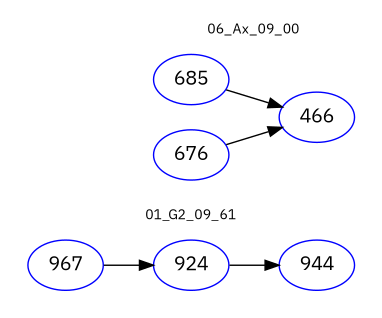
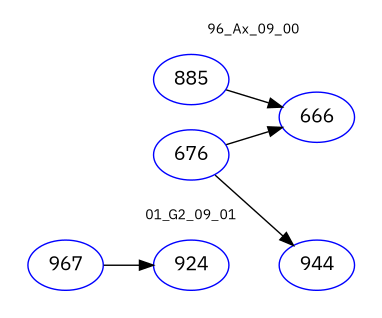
cluster "06_Ax_09_00": label "06_Ax_09_00" -> "96_Ax_09_00"
node "685": label "685" -> "885"
node "466": label "466" -> "666"
cluster "01_G2_09_61": label "01_G2_09_61" -> "01_G2_09_01"
edge "924" -> "944": now "676" -> "944"
